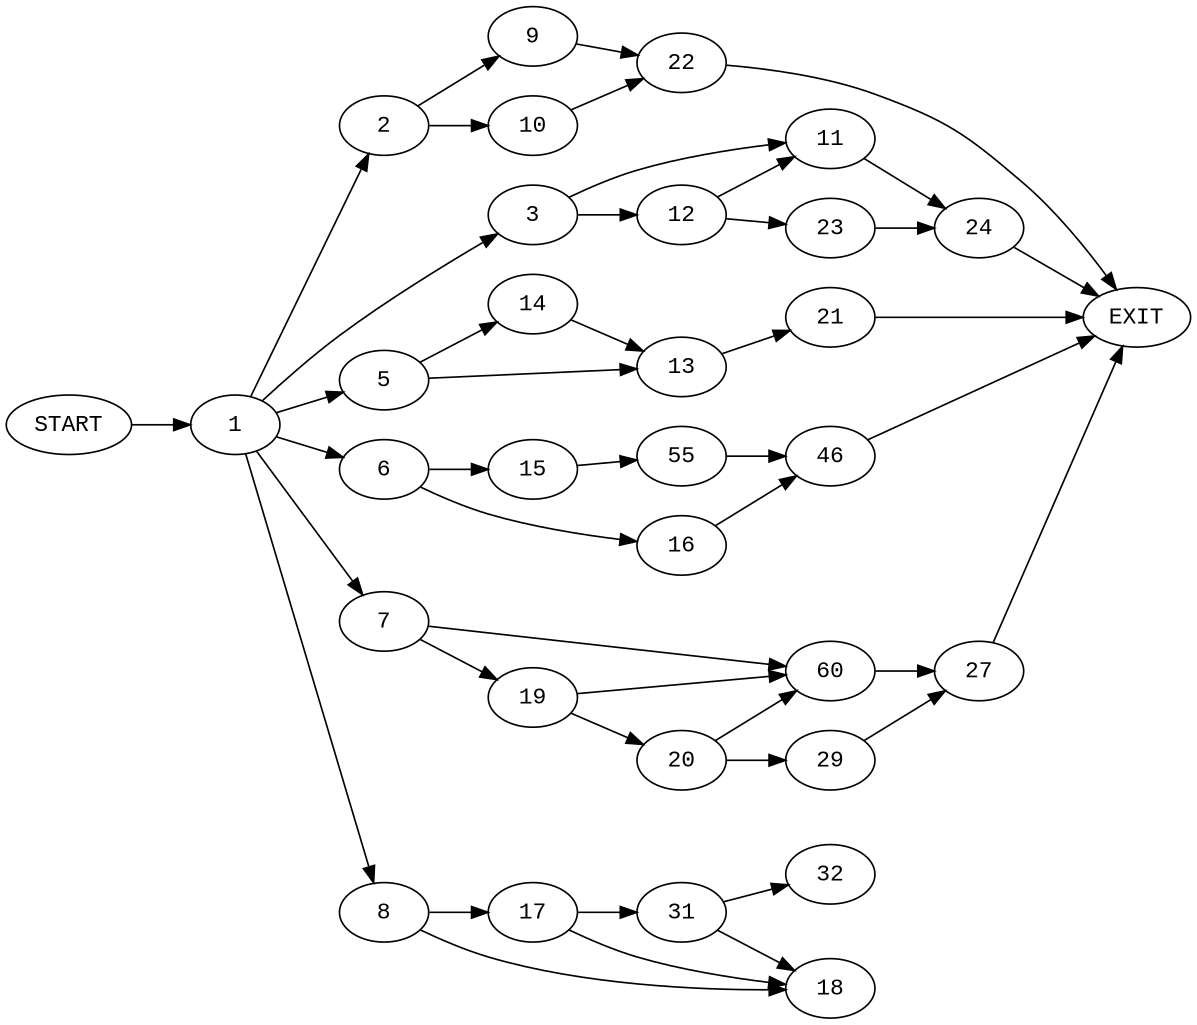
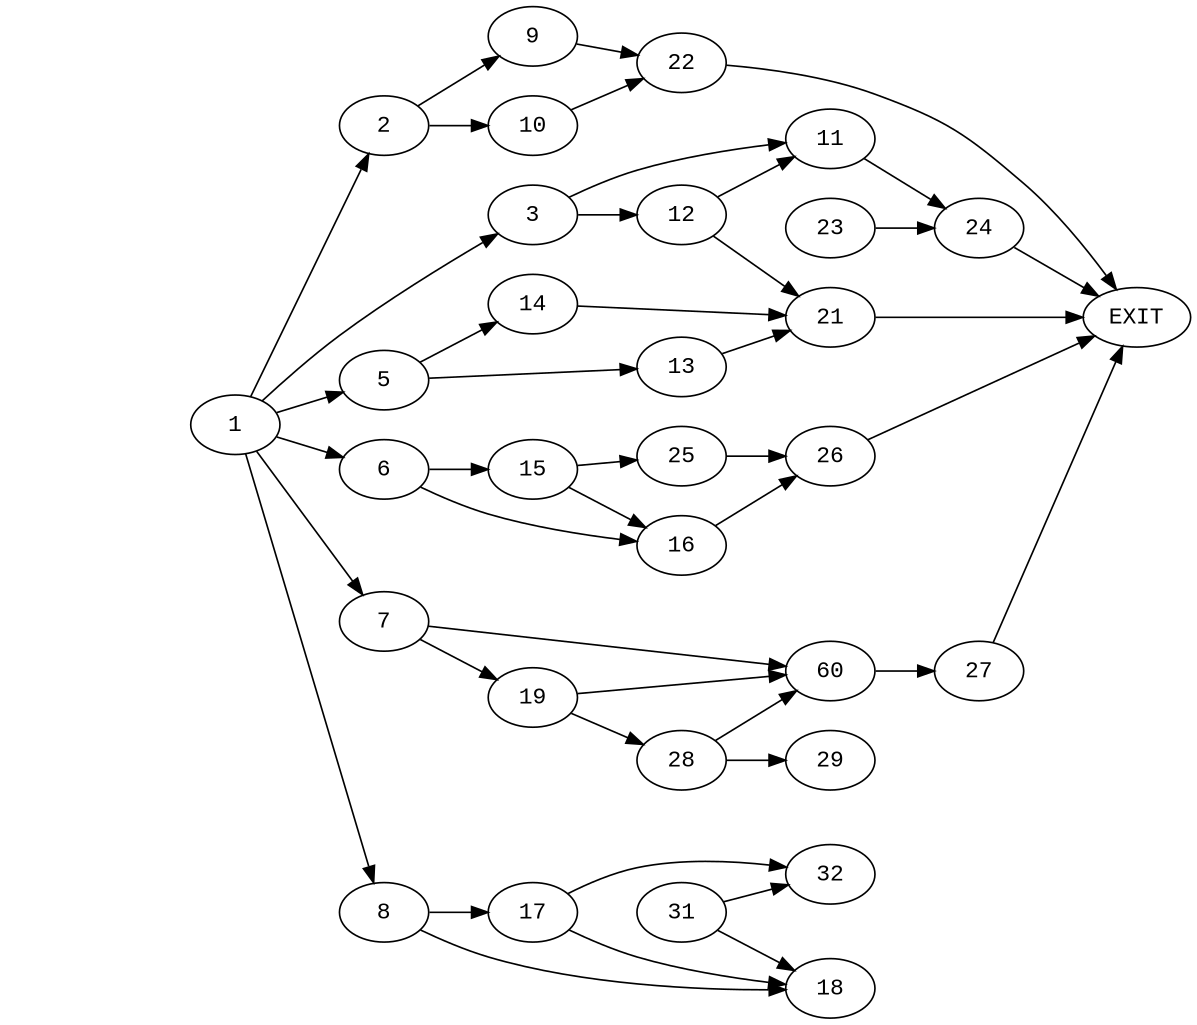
edge "12" -> "23": now "12" -> "21"
edge "14" -> "13": now "14" -> "21"
node "START": removed
node "55": label "55" -> "25"
node "46": label "46" -> "26"
edge "15" -> "16": added
edge "29" -> "27": removed
node "20": label "20" -> "28"
edge "17" -> "31": now "17" -> "32"
